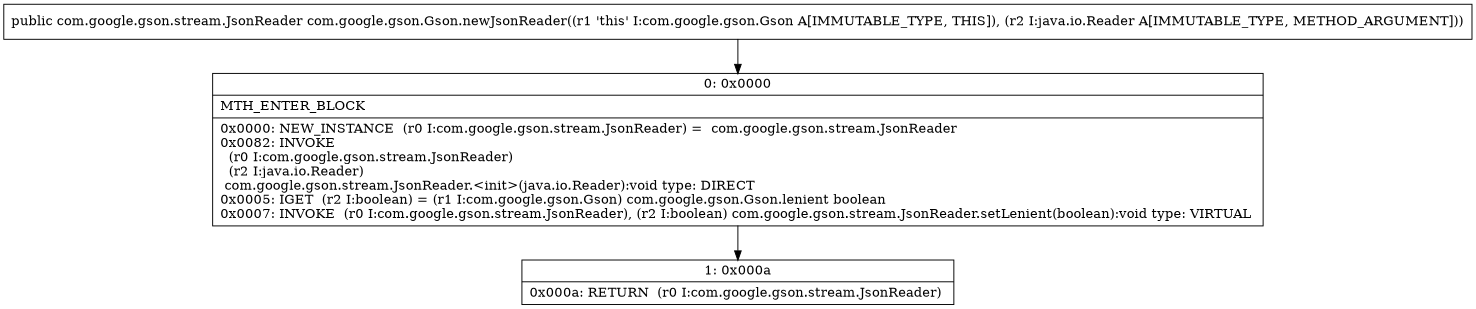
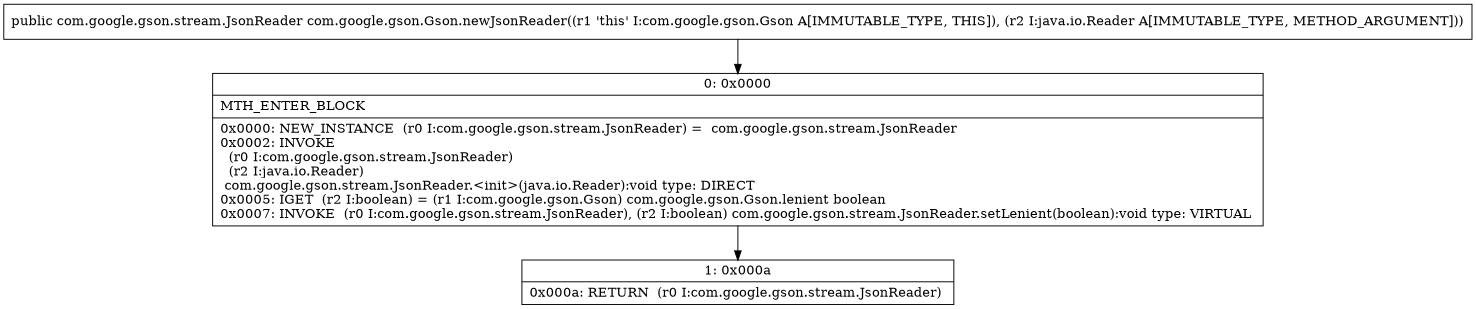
node "0: 0x0000": text "0x0082: INVOKE" -> "0x0002: INVOKE"
